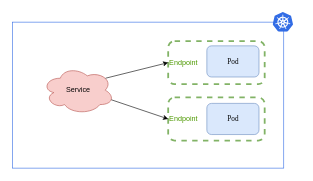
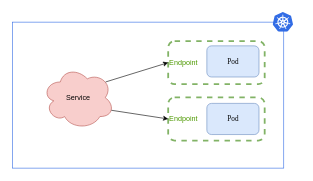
node "Service": size 72x48 -> 72x63
